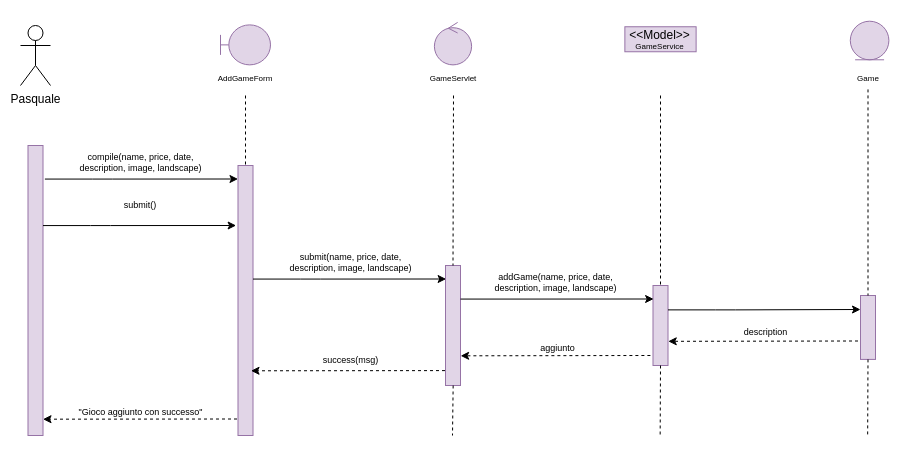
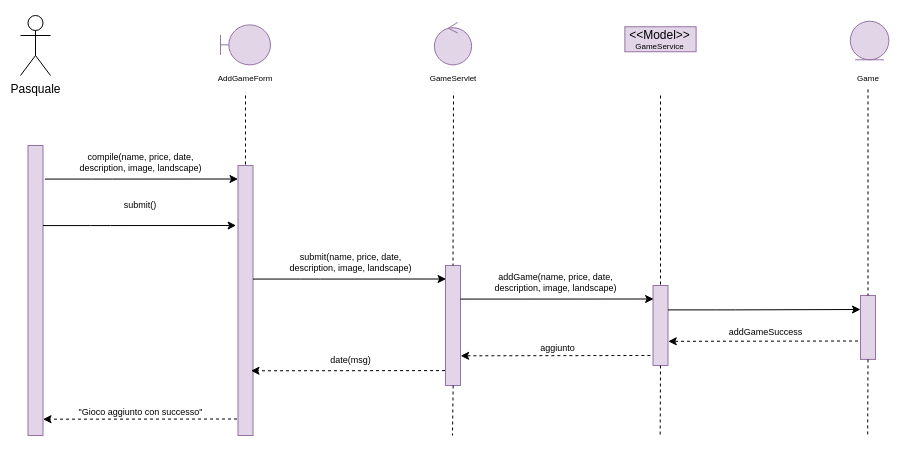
node "Pasquale": moved (36, 56) -> (36, 46)
node "description": label "description" -> "addGameSuccess"
node "success(msg)": label "success(msg)" -> "date(msg)"
